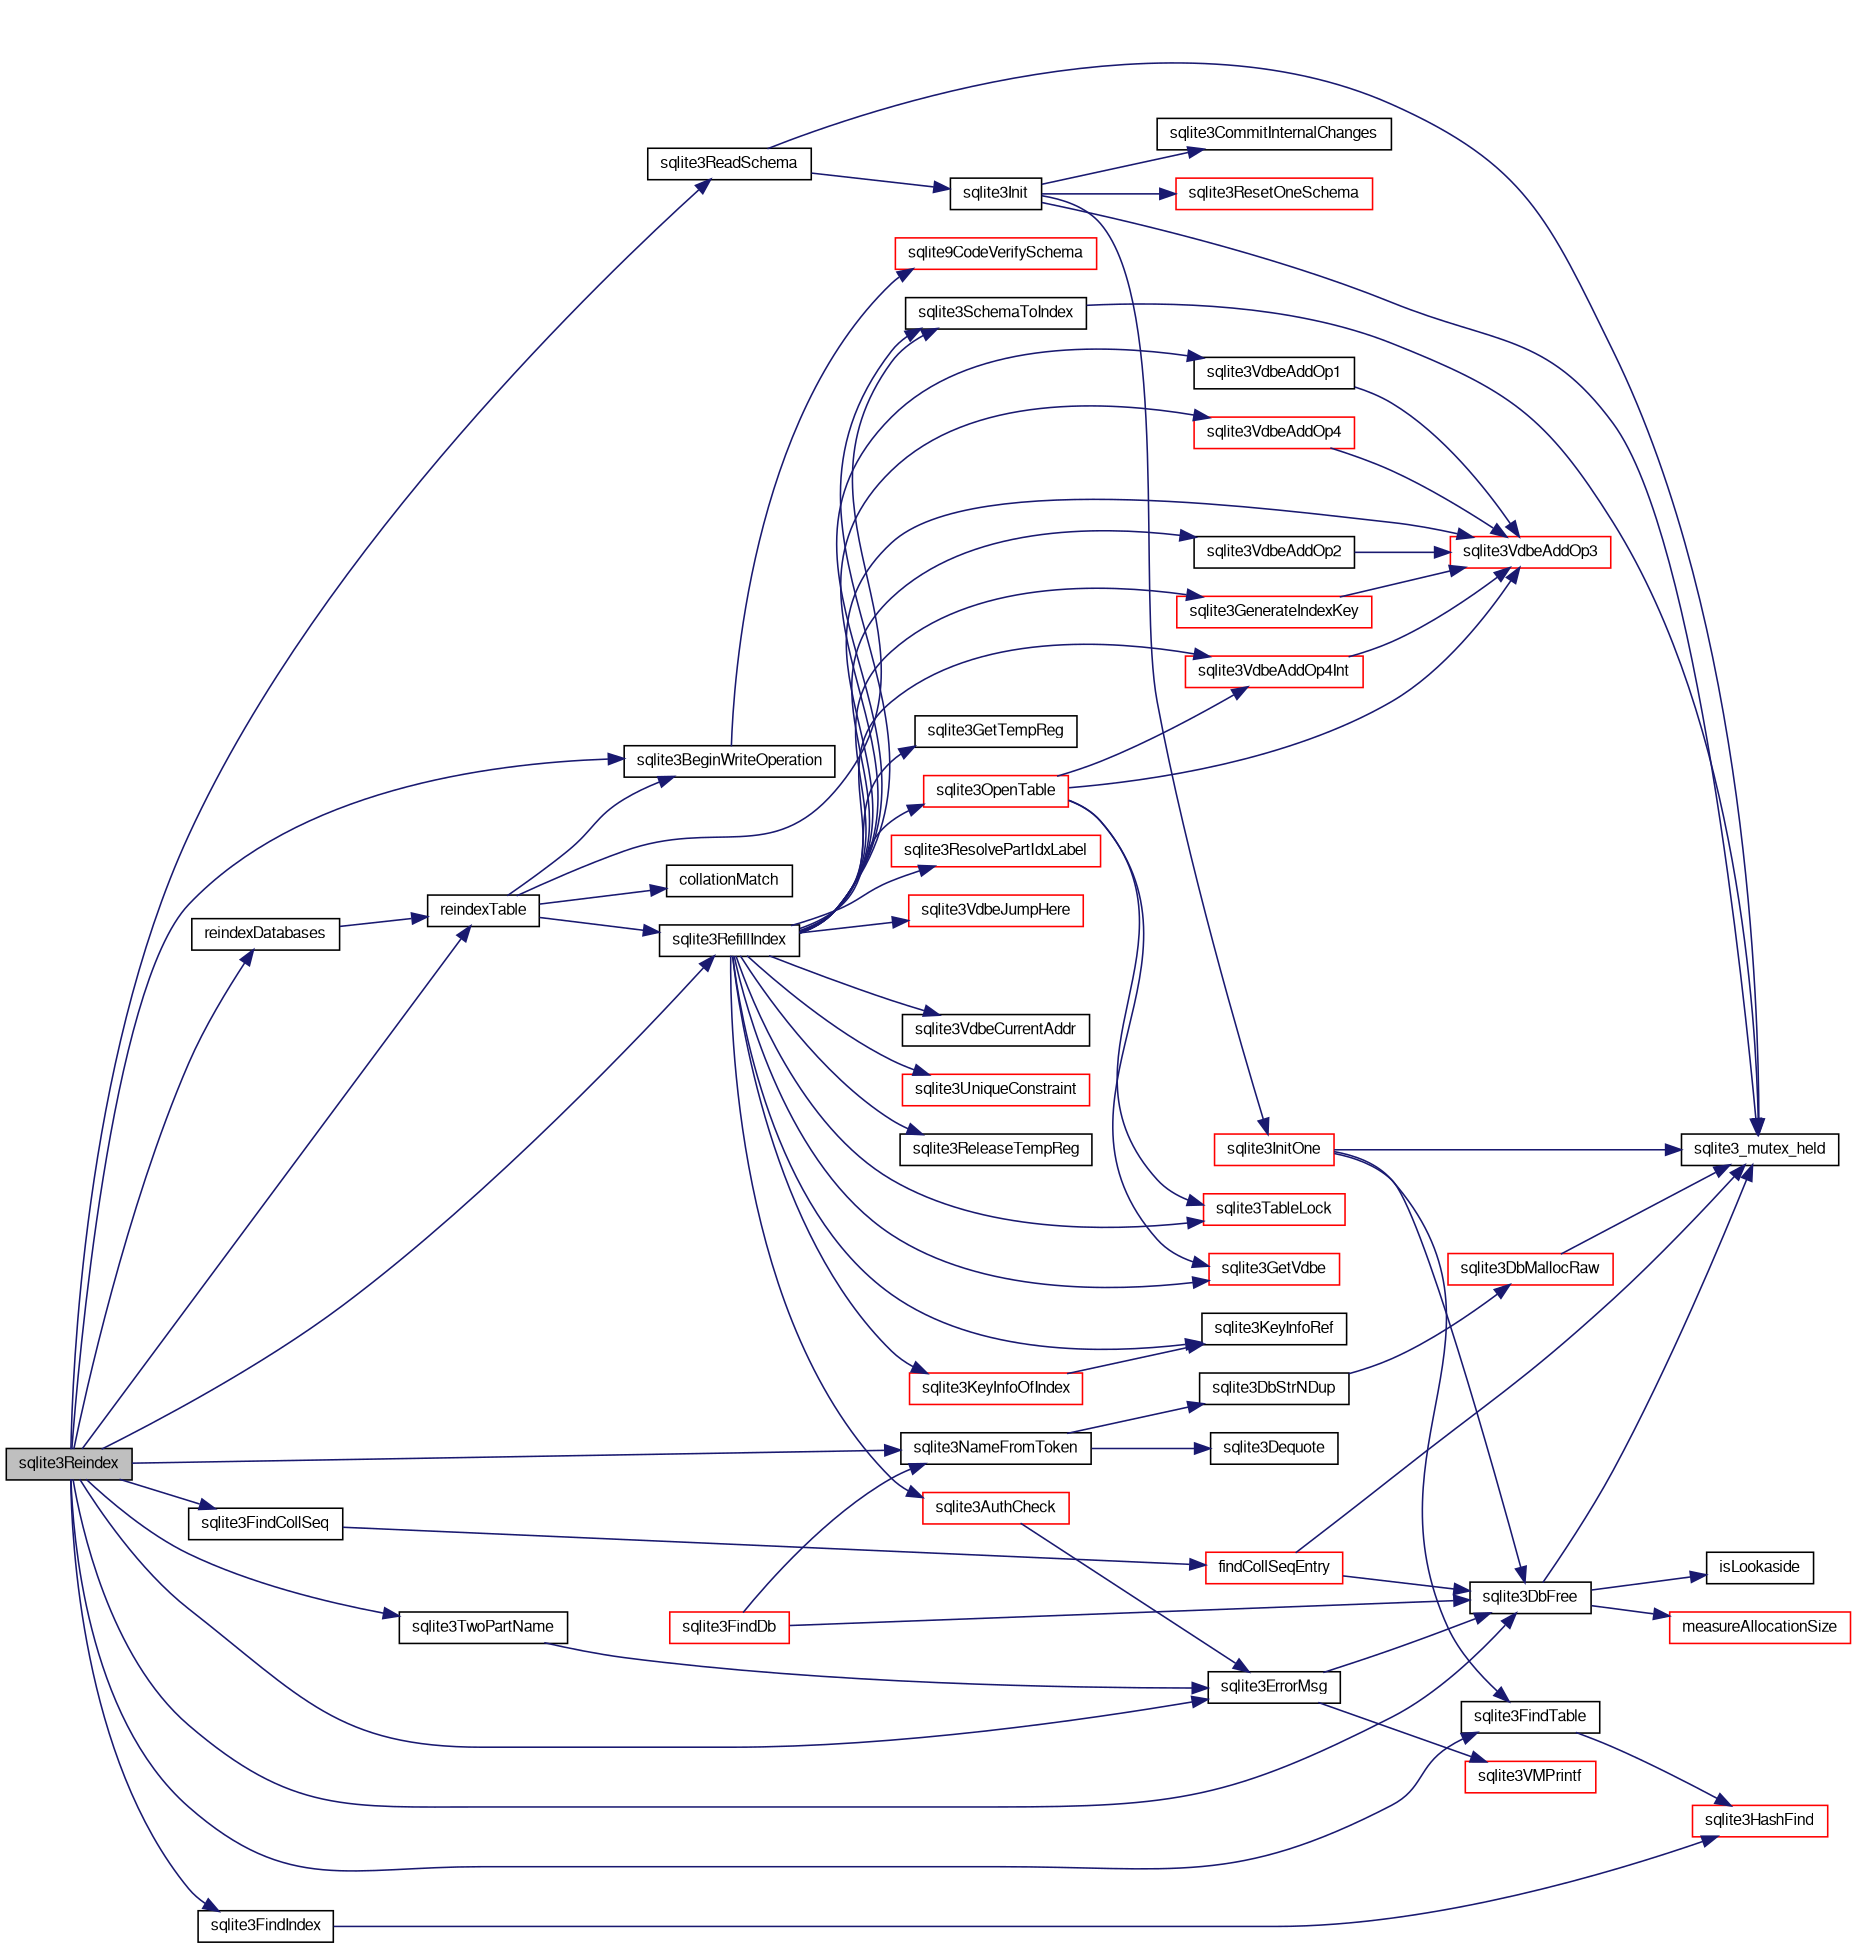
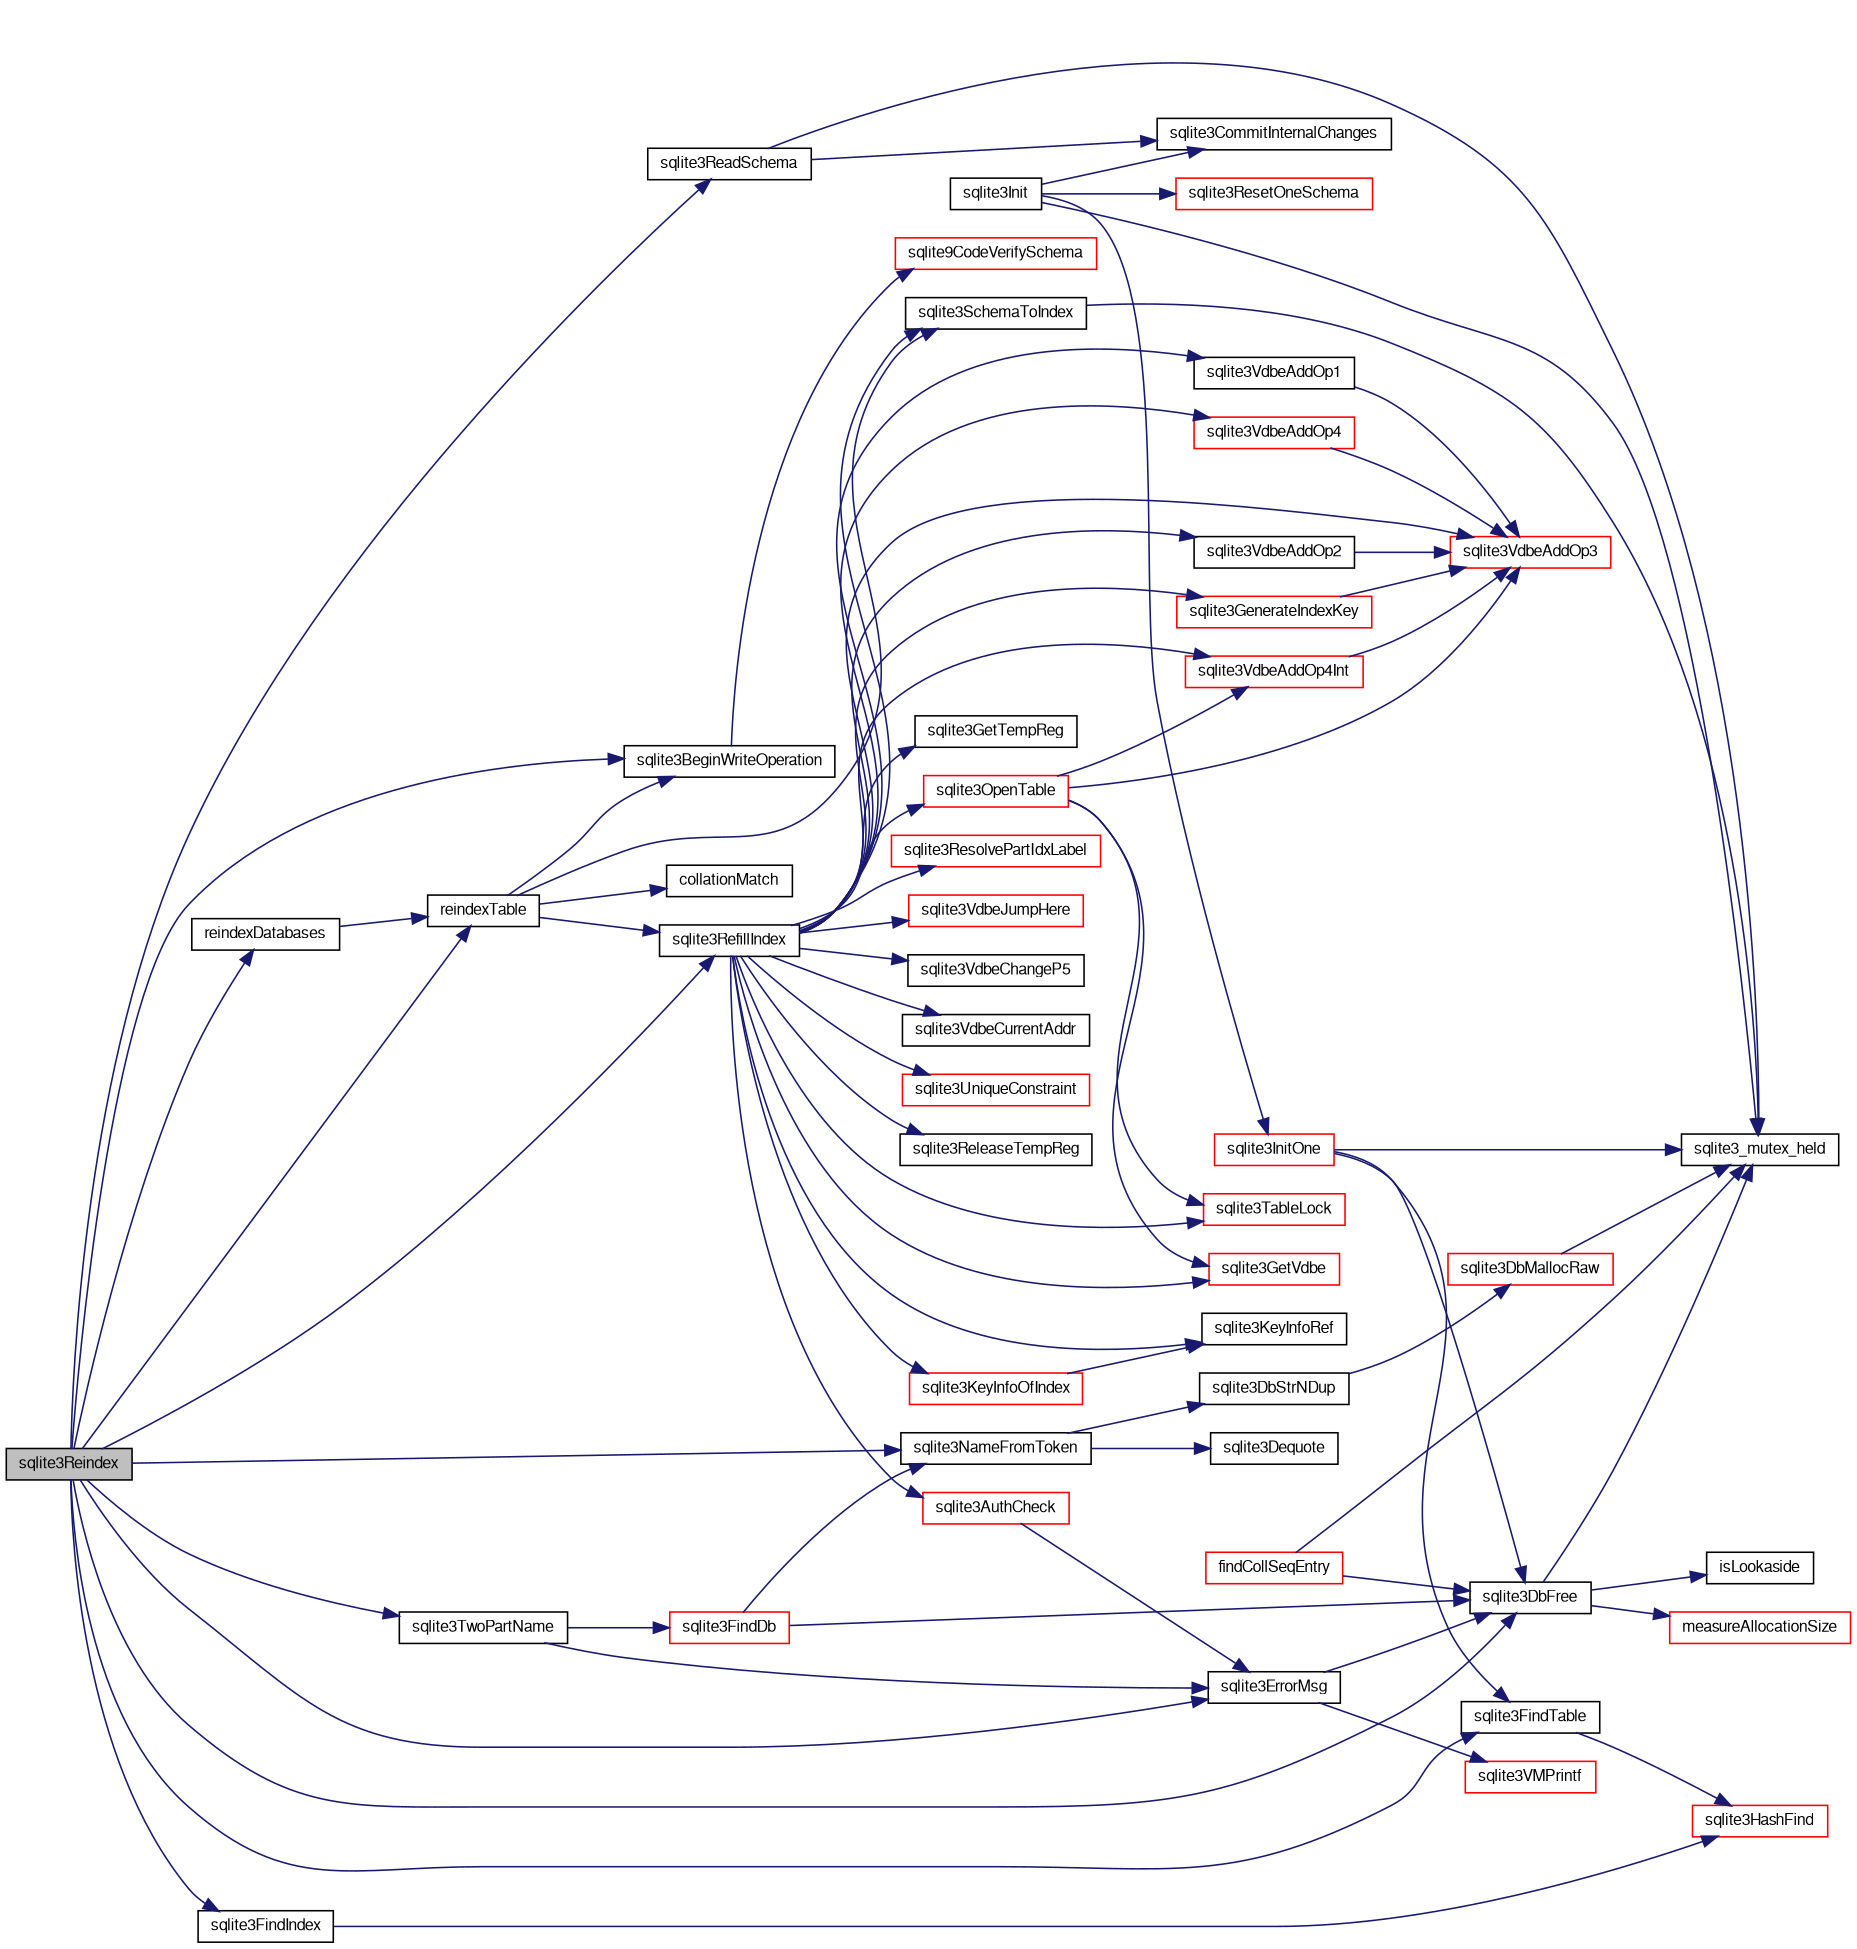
edge "sqlite3ReadSchema" -> "sqlite3Init": now "sqlite3ReadSchema" -> "sqlite3CommitInternalChanges"
node "sqlite3VdbeChangeP5": added
node "sqlite3FindCollSeq": removed
edge "sqlite3TwoPartName" -> "sqlite3FindDb": added
